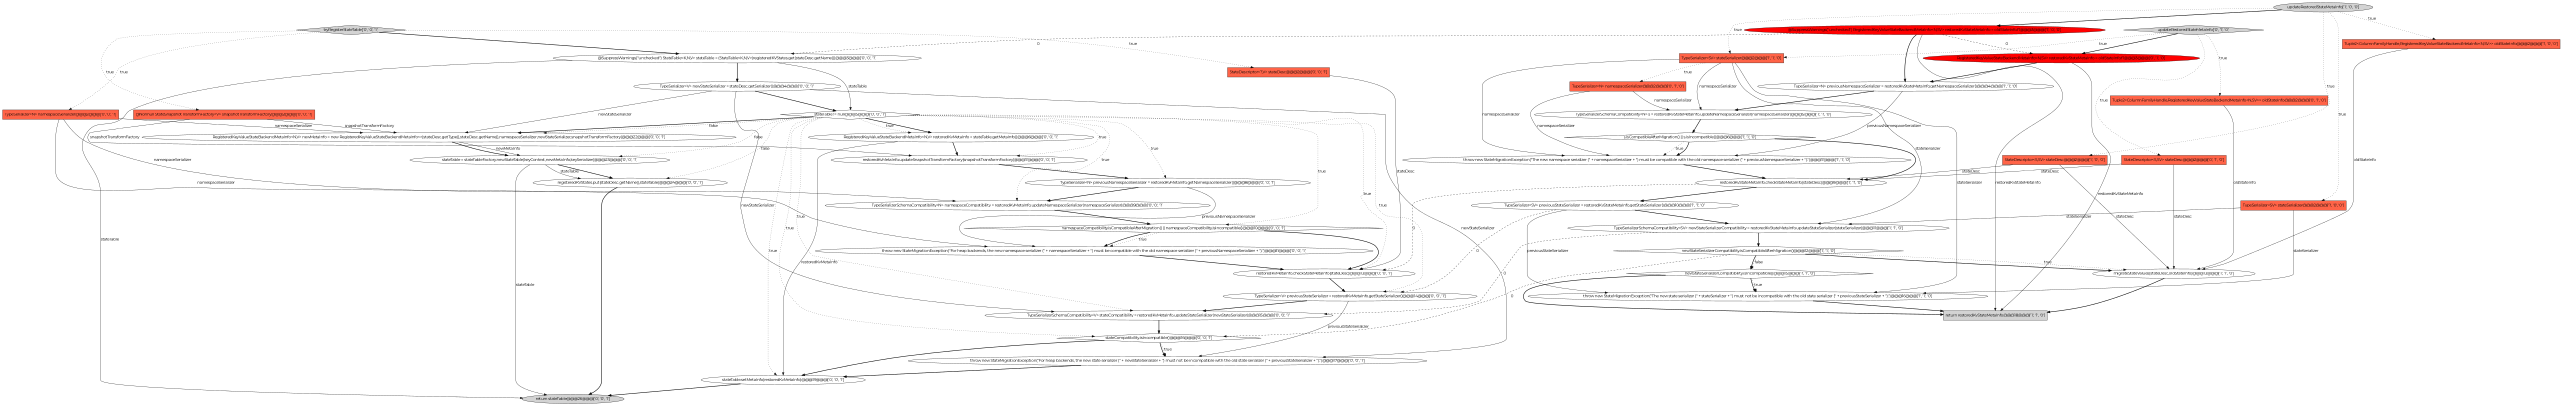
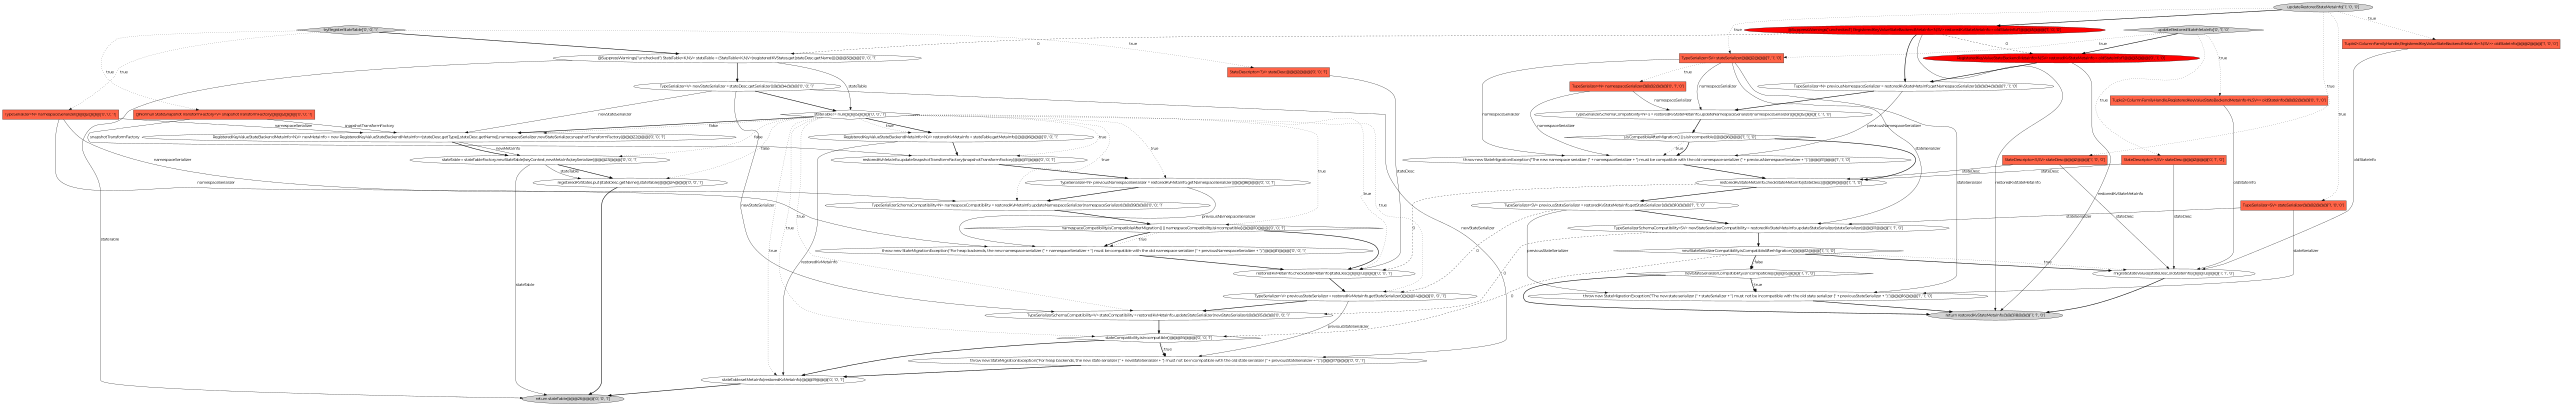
node "return restoredKvStateMetaInfo@@@18@@@['1', '1', '0']": shape box -> ellipse
